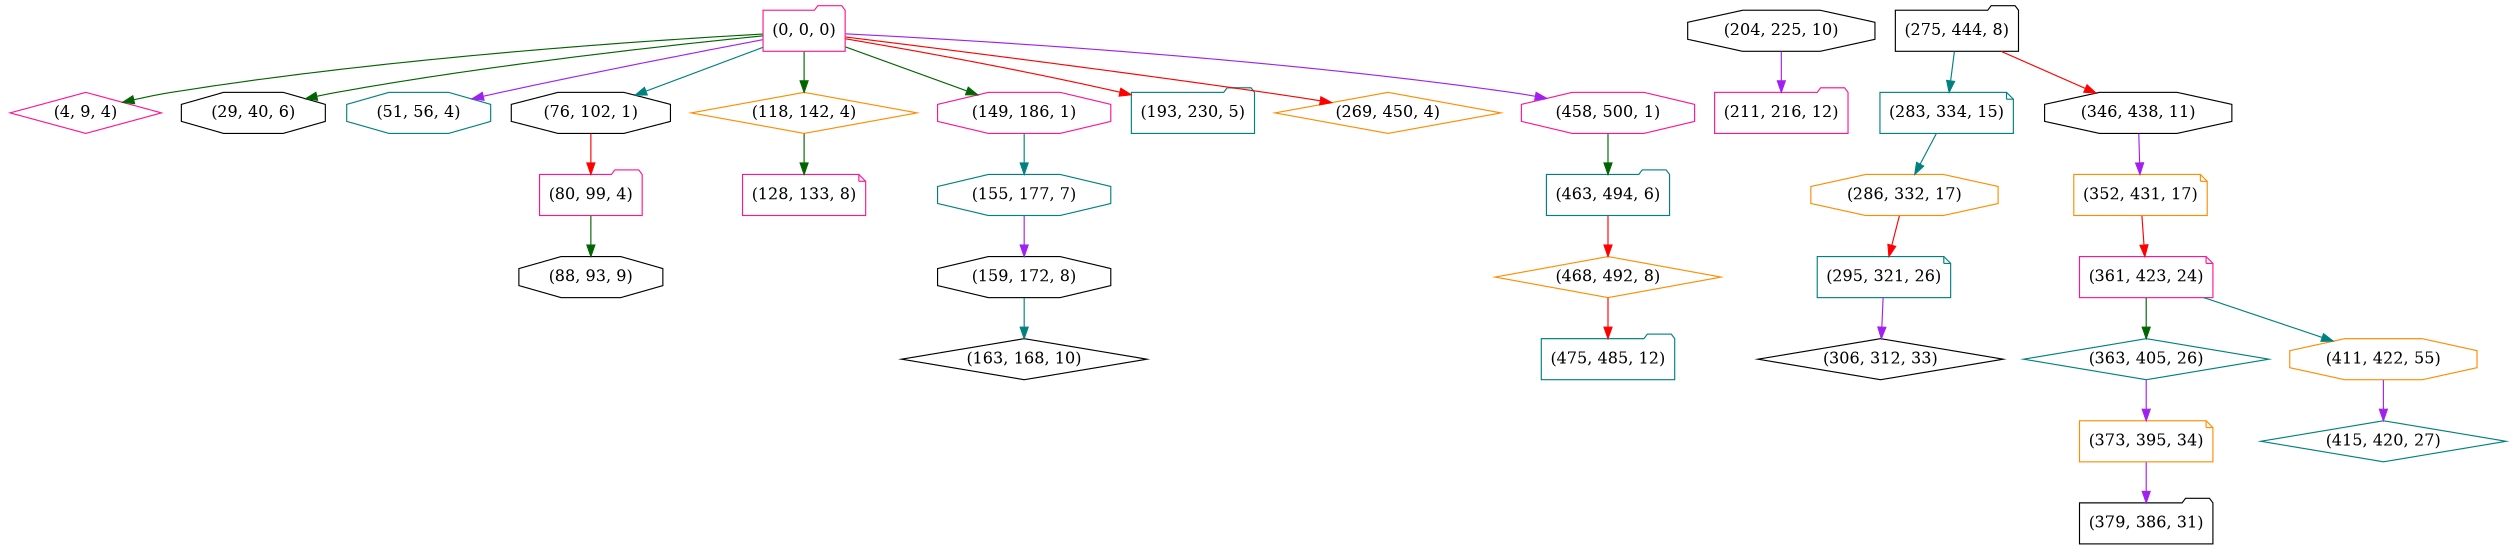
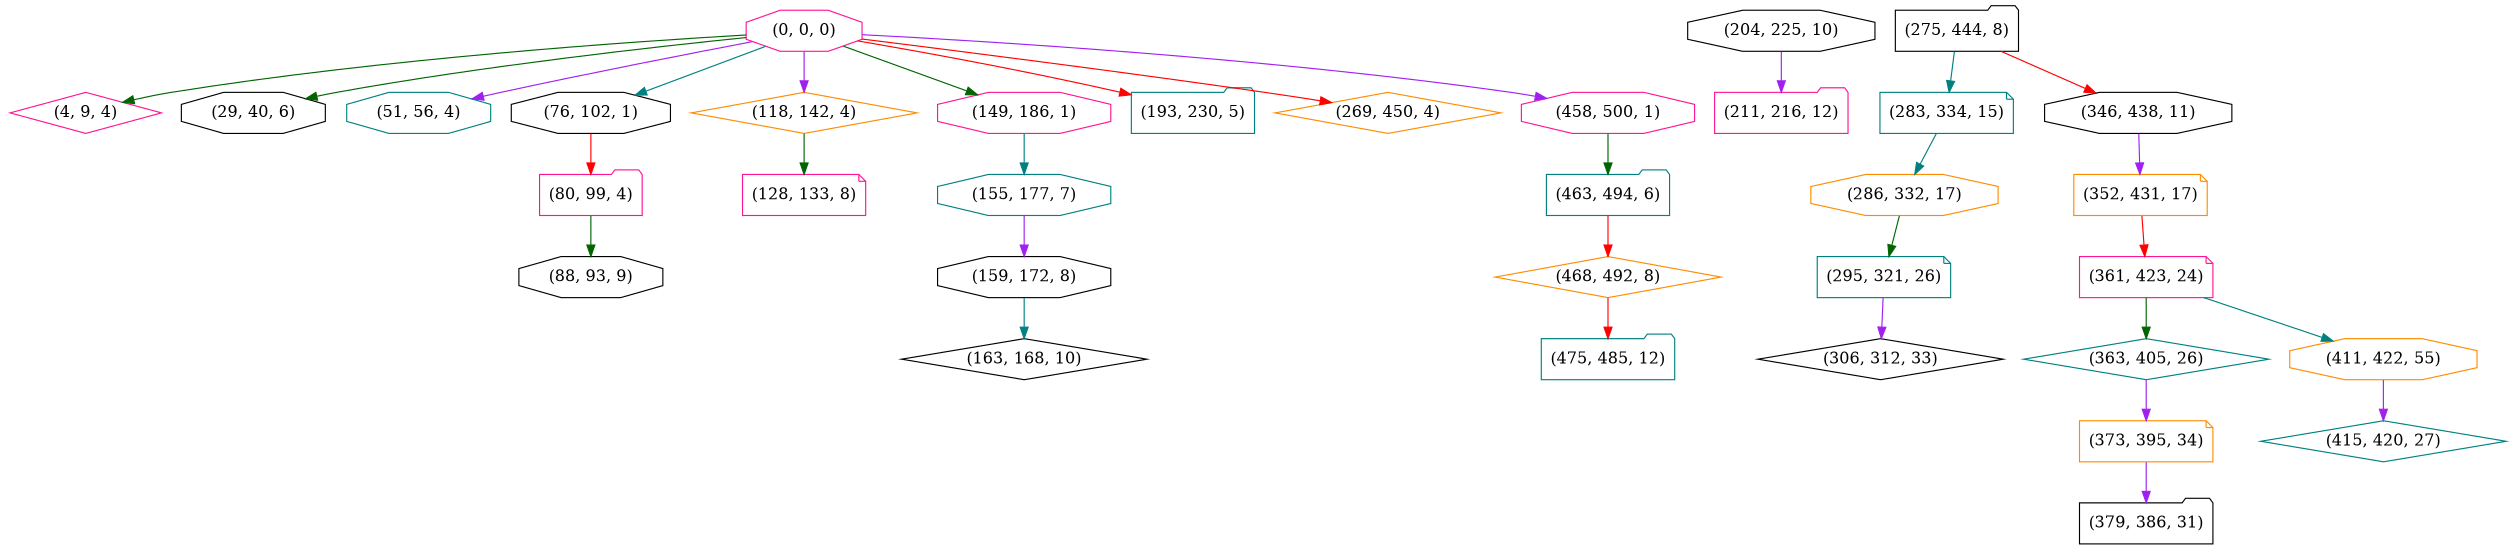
node "(0, 0, 0)": shape folder -> octagon
edge "(0, 0, 0)" -> "(118, 142, 4)": color darkgreen -> purple
edge "(286, 332, 17)" -> "(295, 321, 26)": color red -> darkgreen
